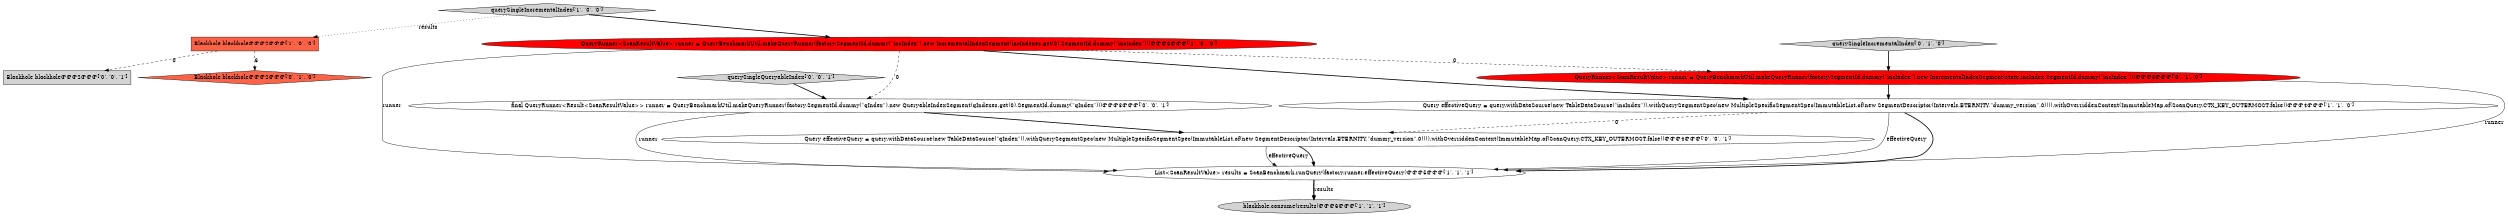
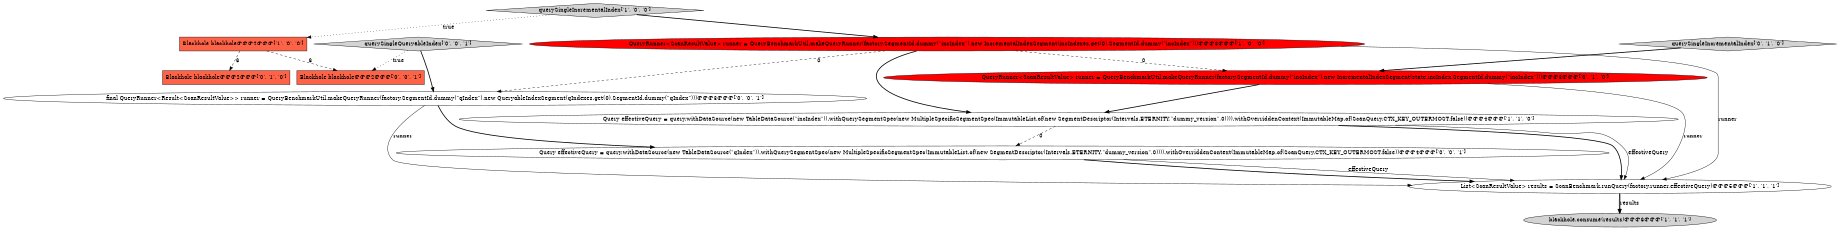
edge "querySingleIncrementalIndex['1', '0', '0']" -> "Blackhole blackhole@@@2@@@['1', '0', '0']": label "results" -> "true"
edge "querySingleQueryableIndex['0', '0', '1']" -> "Blackhole blackhole@@@2@@@['0', '0', '1']": added, label "true"
edge "Blackhole blackhole@@@2@@@['1', '0', '0']" -> "Blackhole blackhole@@@2@@@['0', '0', '1']": label "0" -> "6"
node "Blackhole blackhole@@@2@@@['0', '0', '1']": fillcolor lightgray -> tomato
node "Blackhole blackhole@@@2@@@['0', '1', '0']": shape diamond -> box
